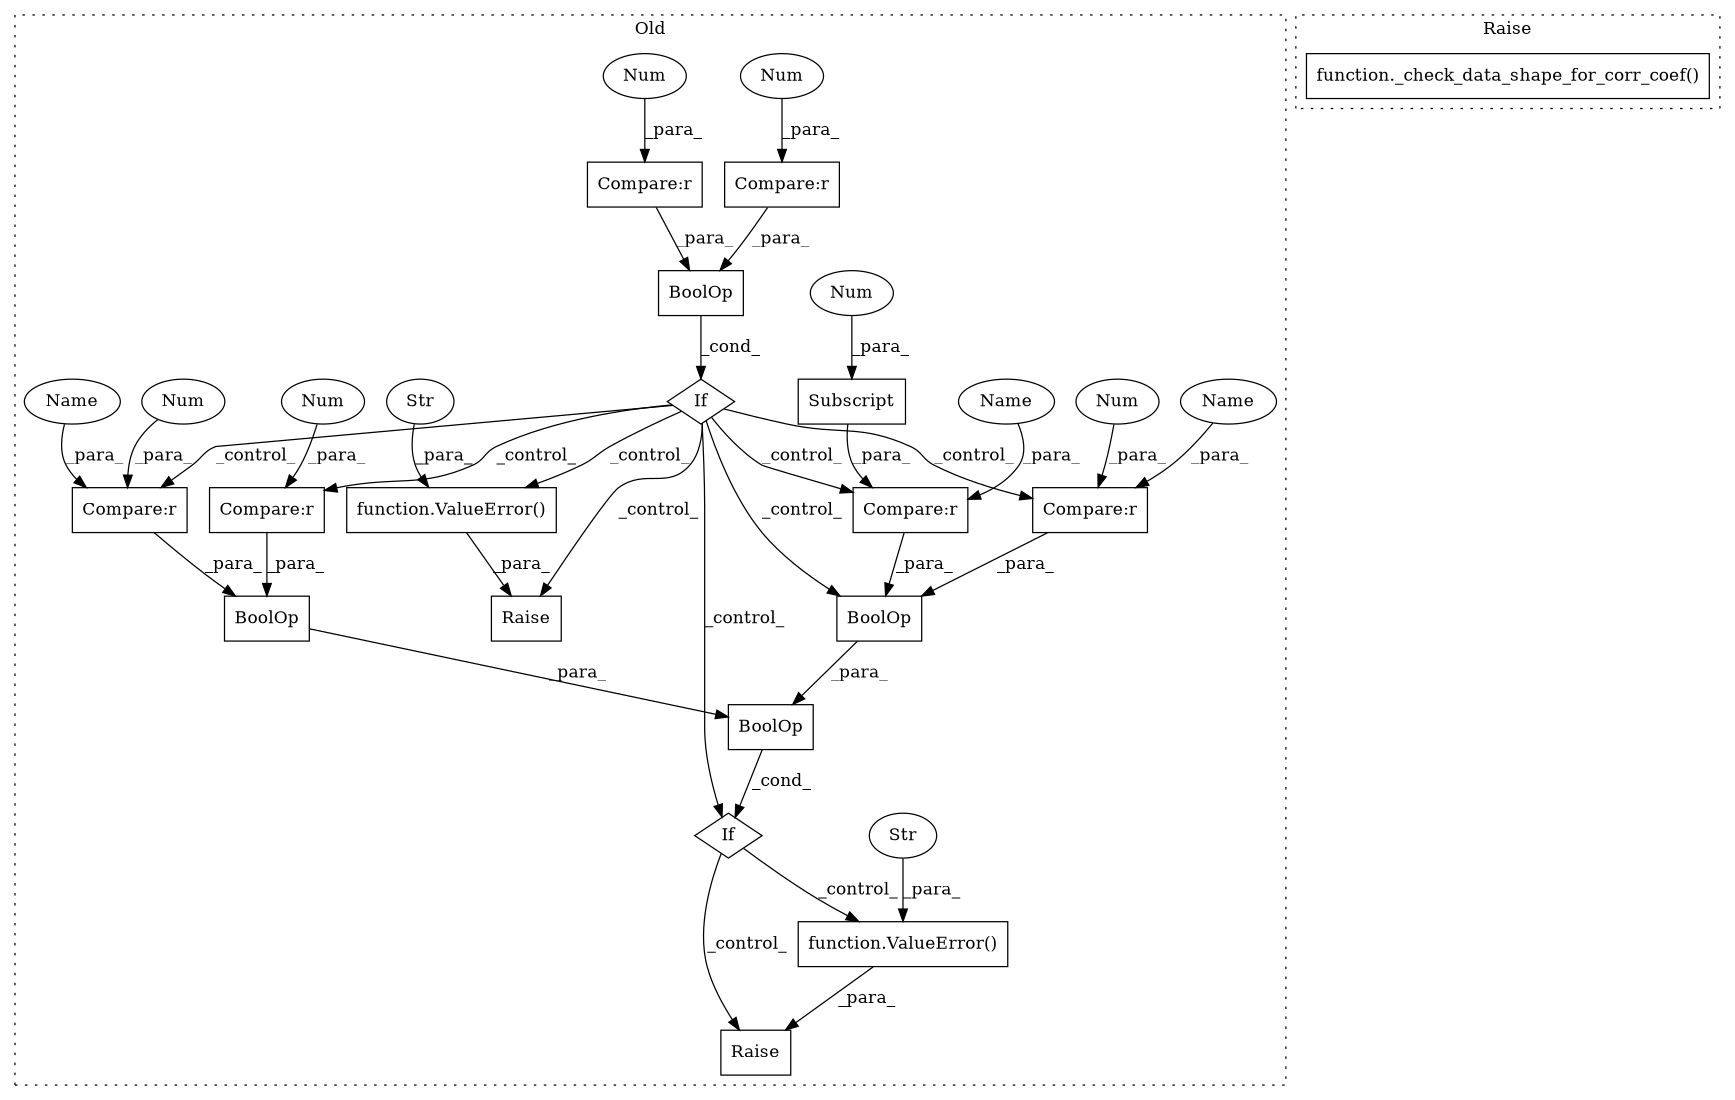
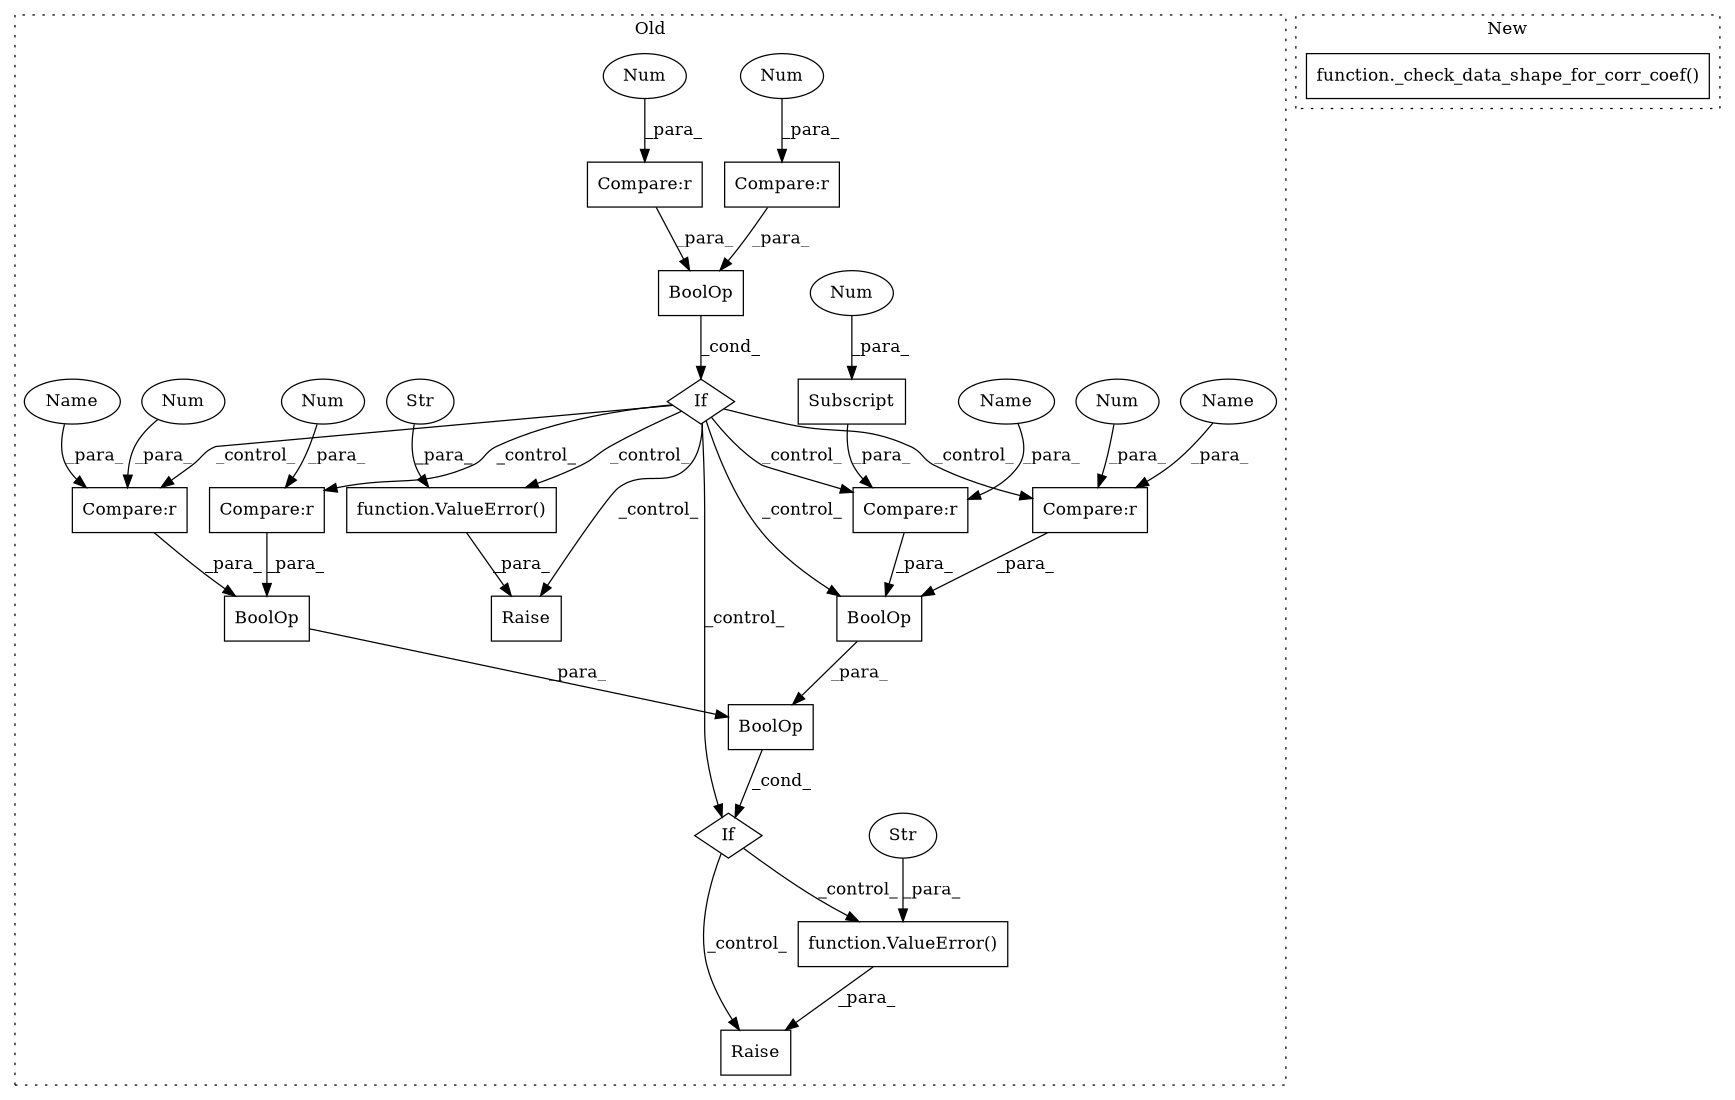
cluster "Raise": label "Raise" -> "New"
